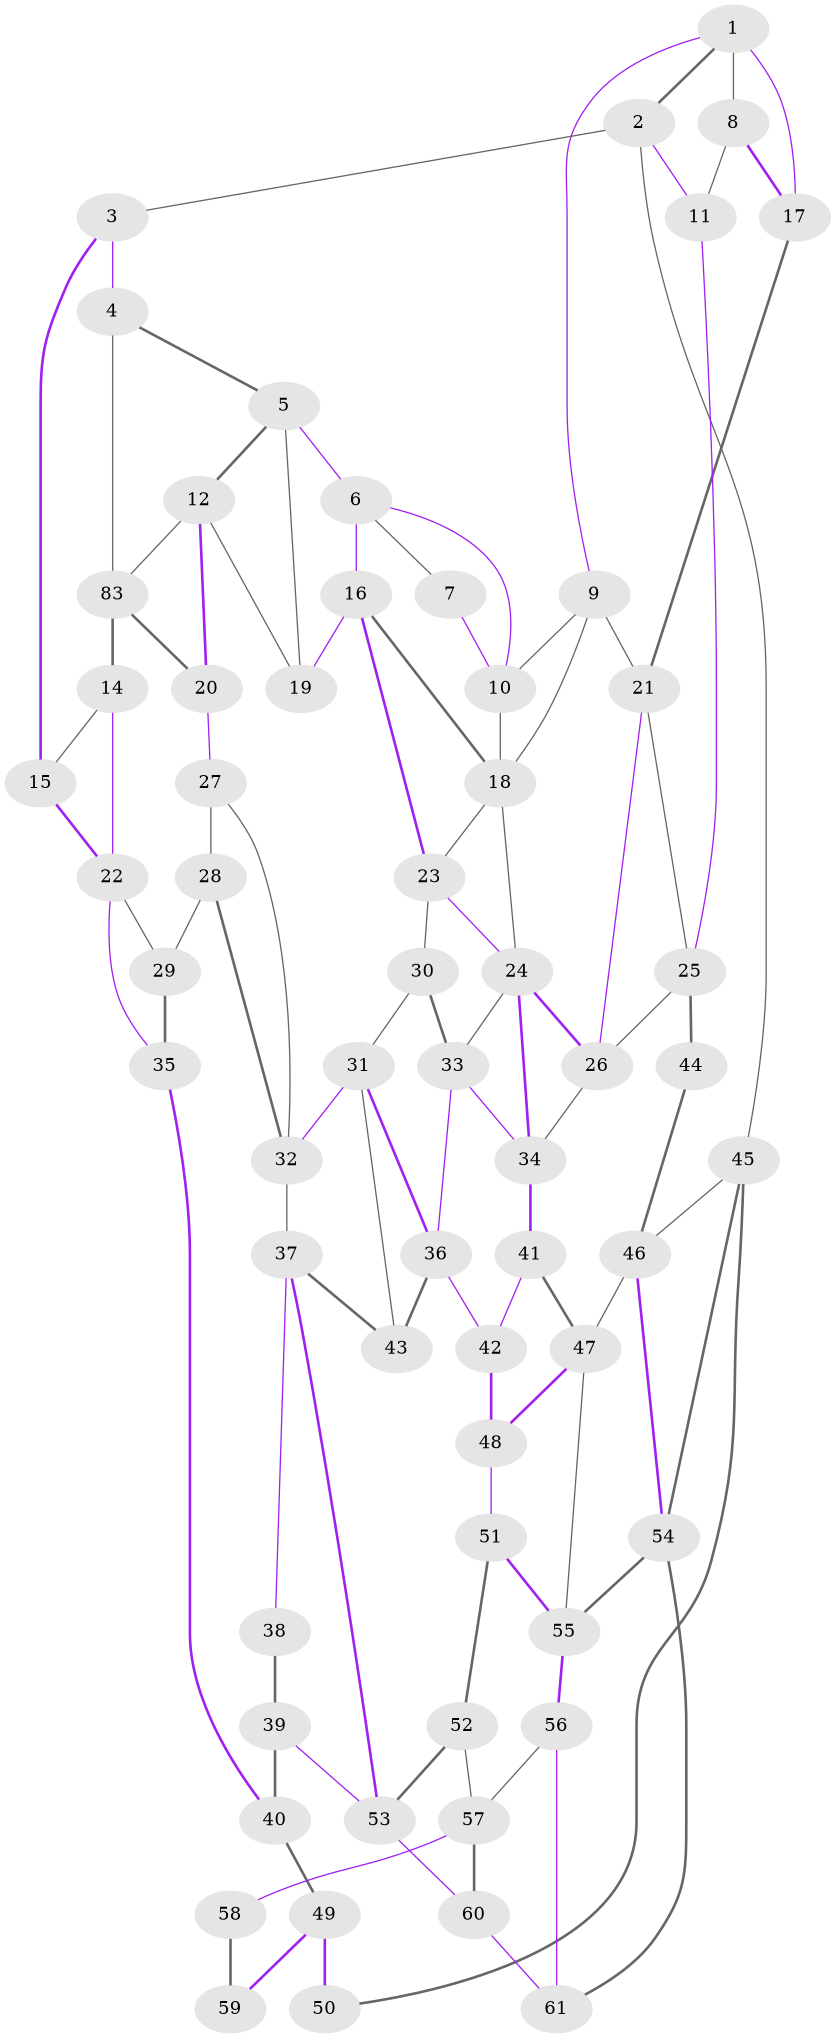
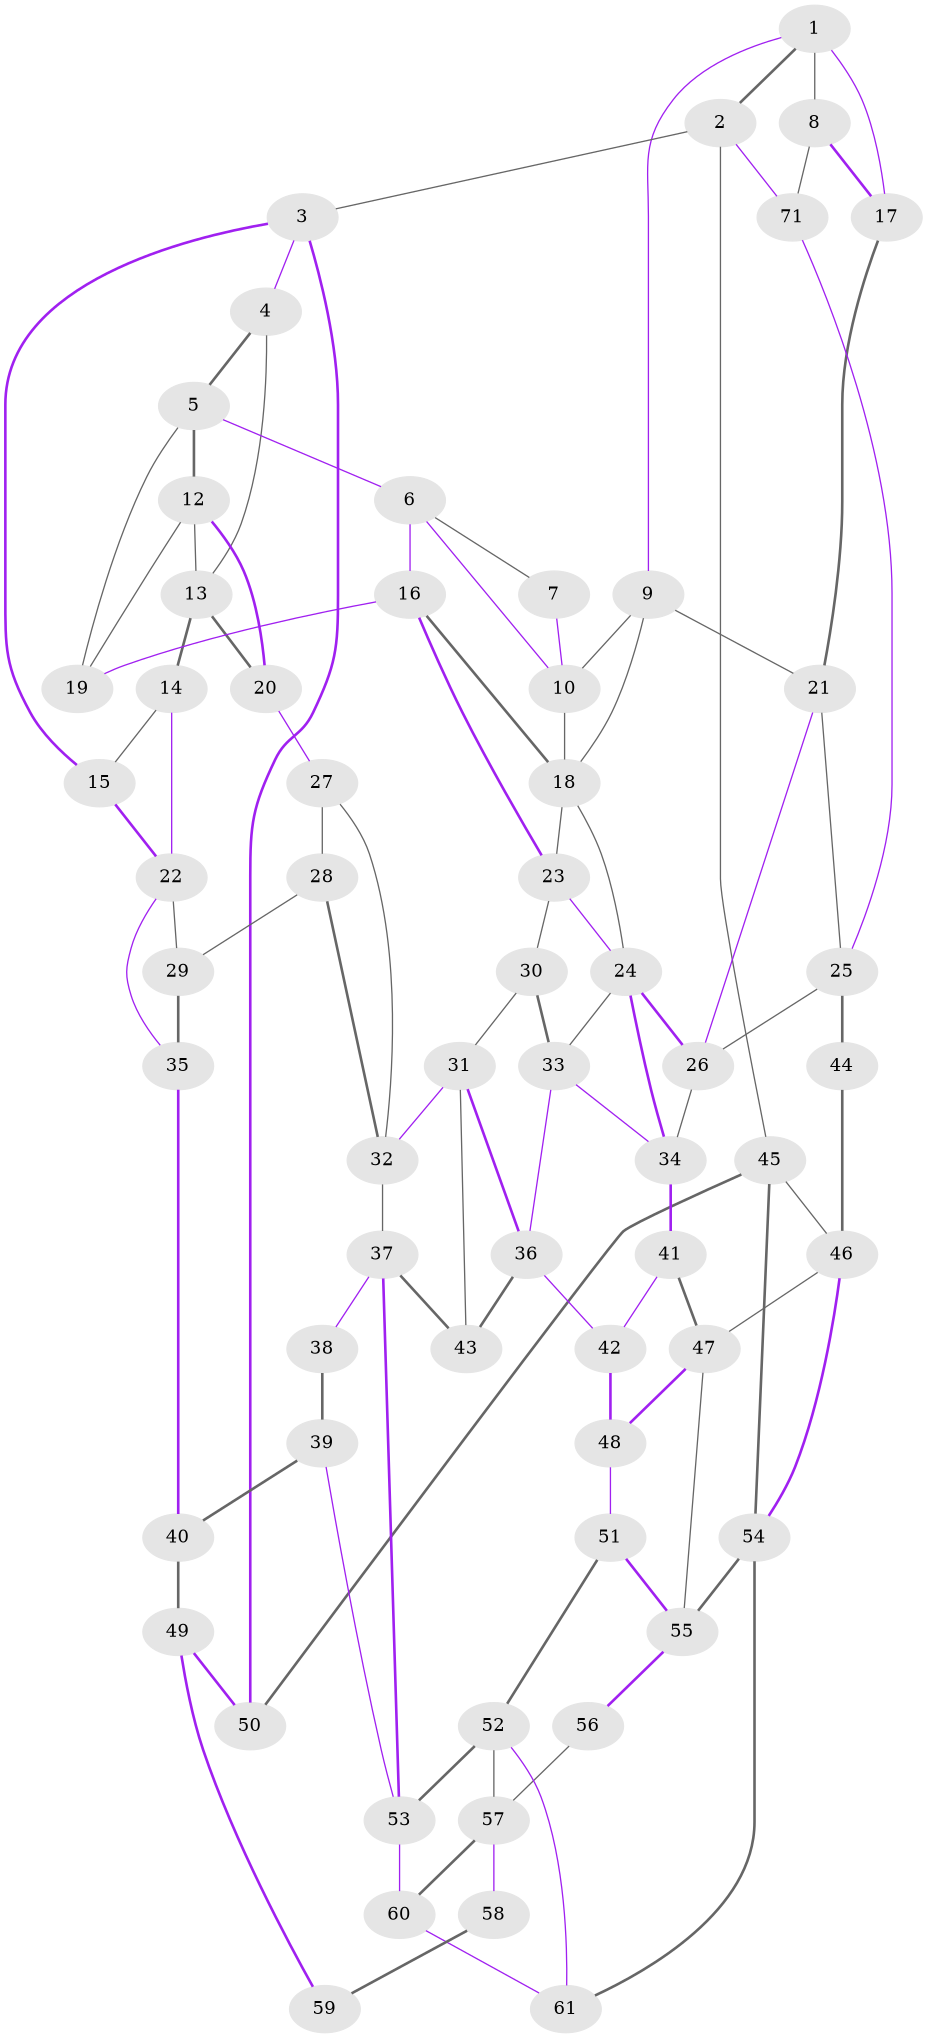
node "11": label "11" -> "71"
node "83": label "83" -> "13"
edge "3" -- "50": added
edge "56" -- "61": now "52" -- "61"
